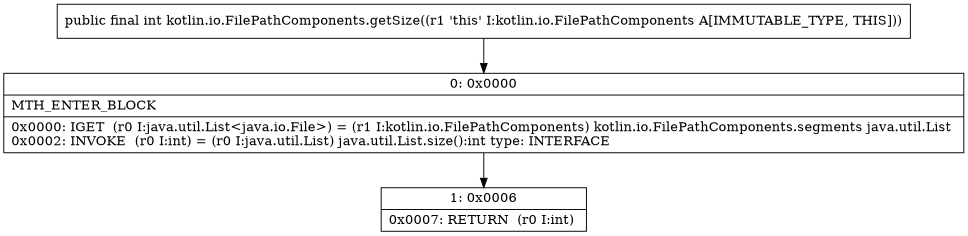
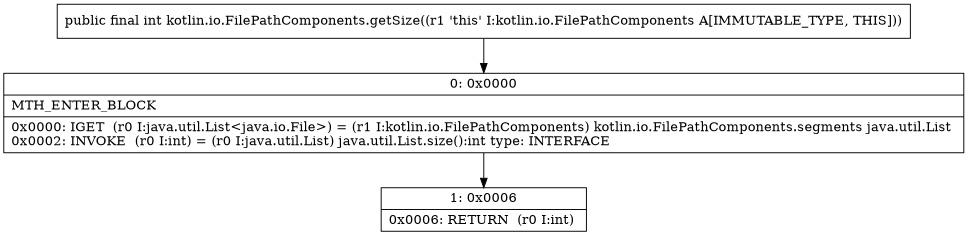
node "1: 0x0006": text "0x0007: RETURN  (r0 I:int)" -> "0x0006: RETURN  (r0 I:int)"
